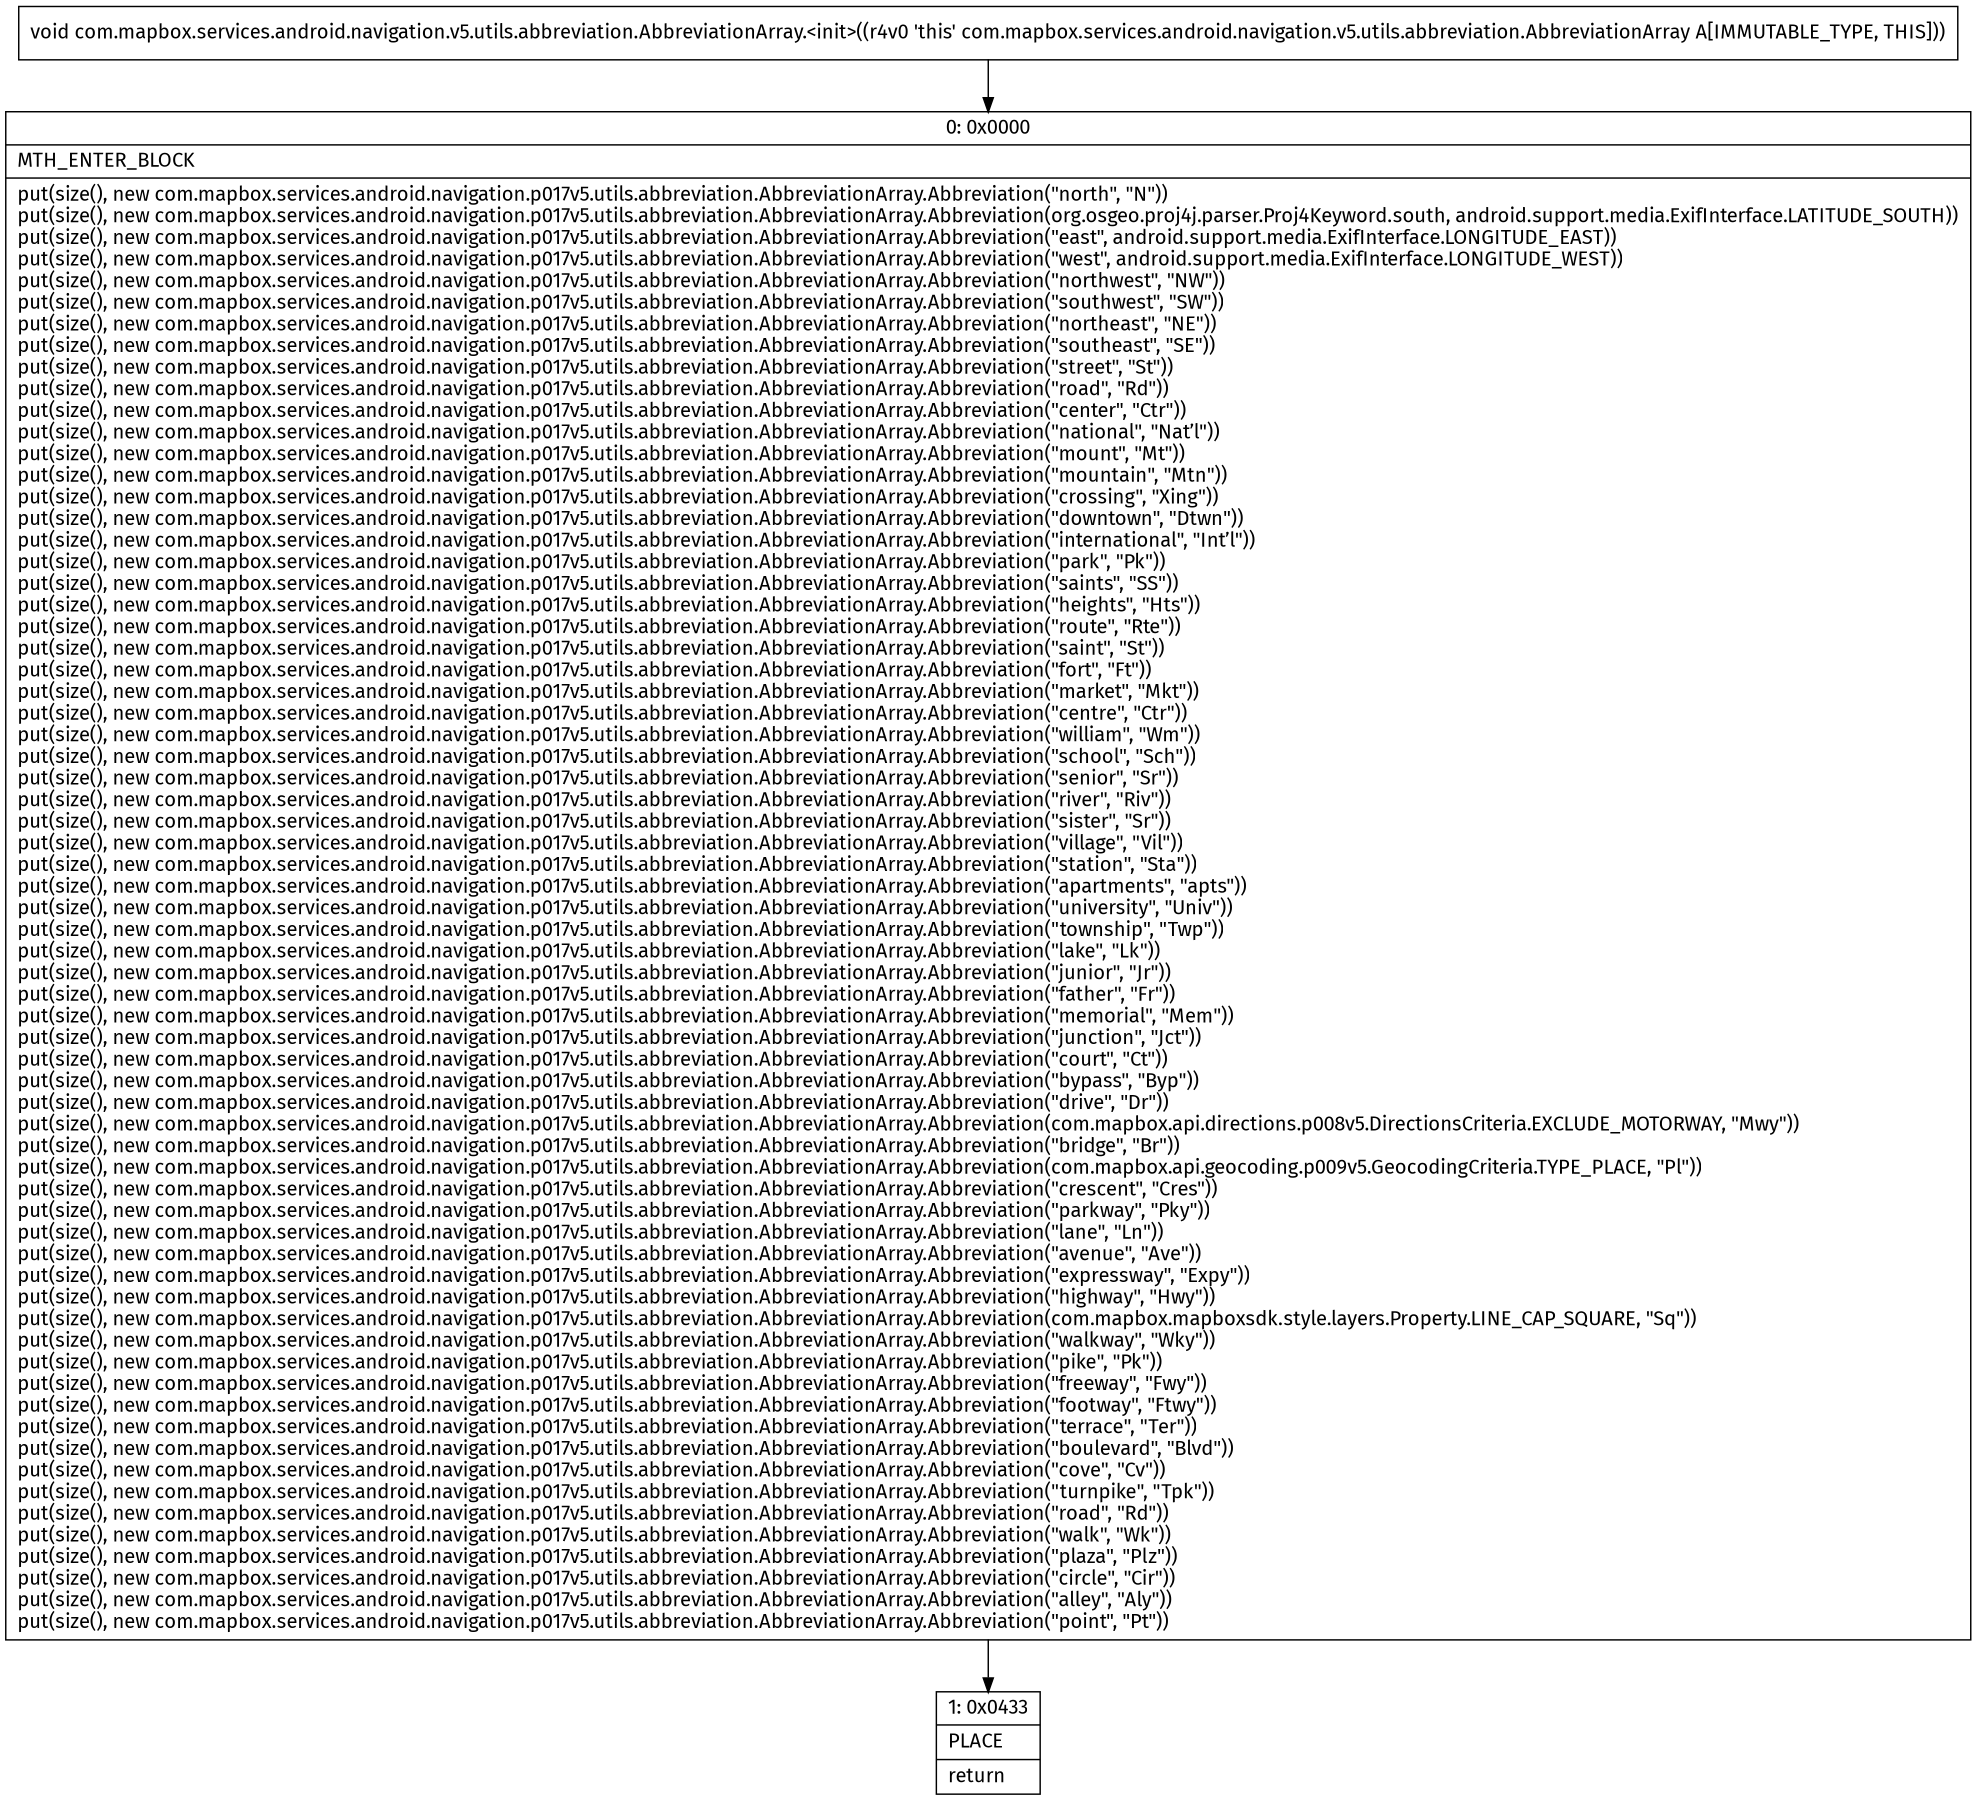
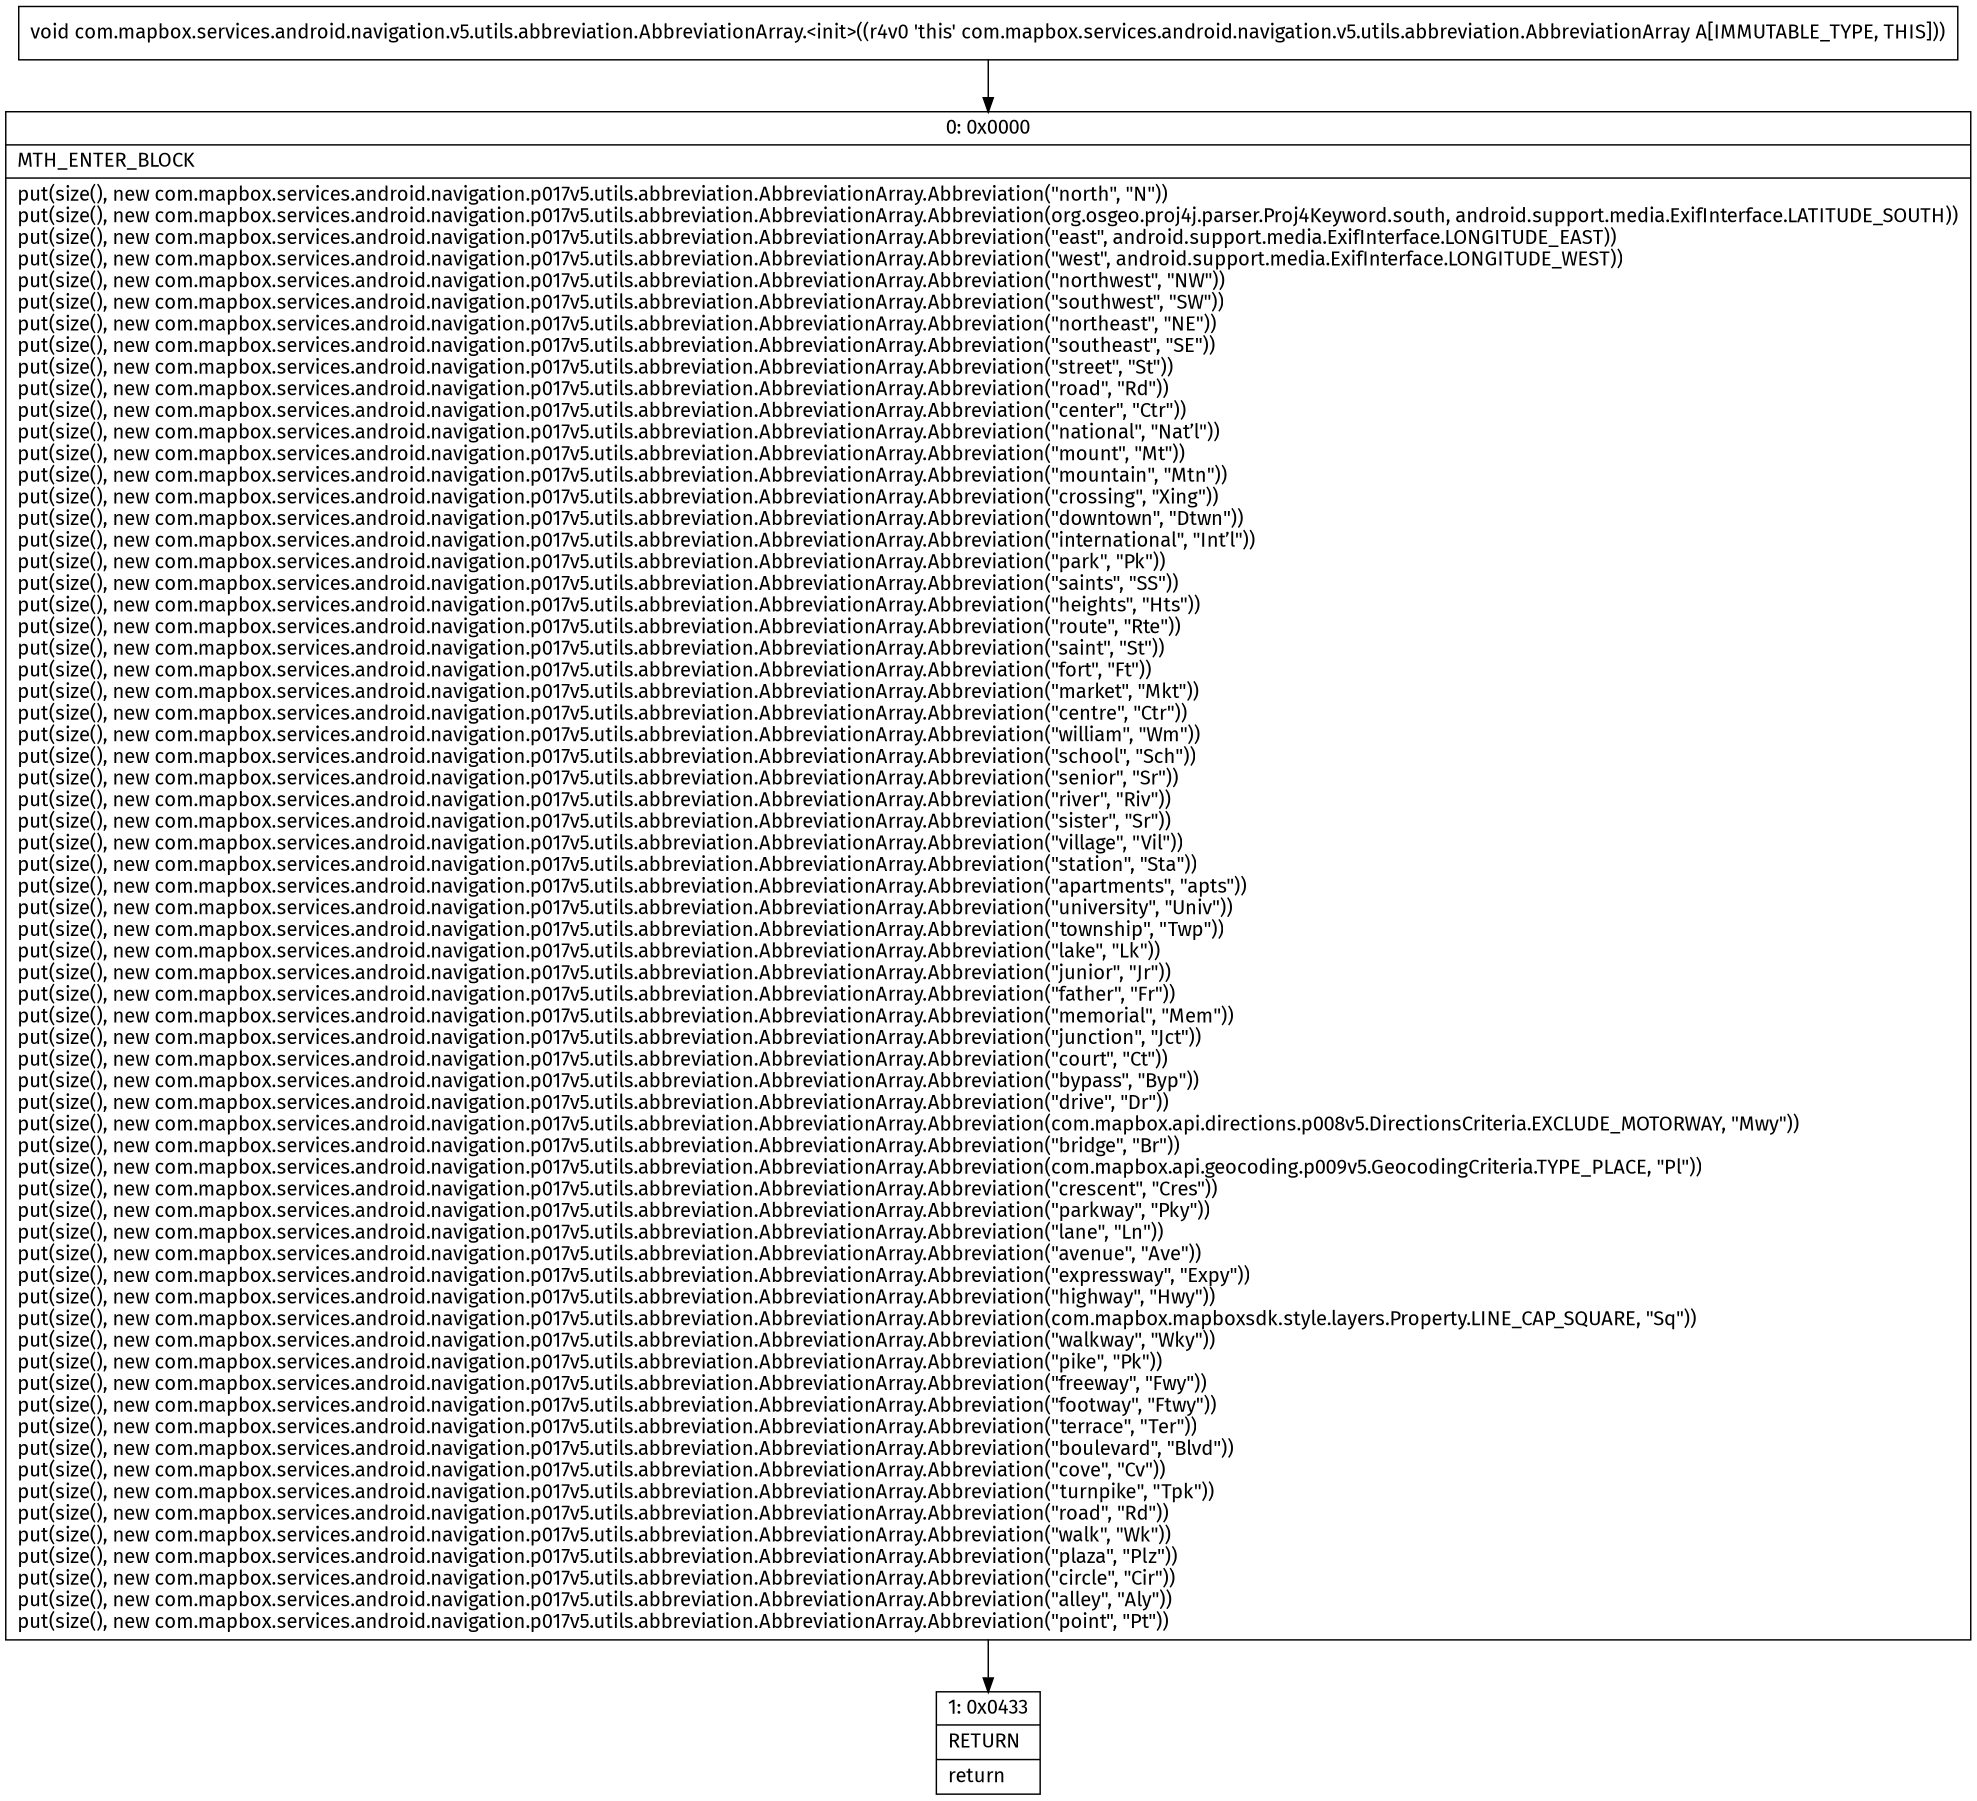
node "1: 0x0433": text "PLACE" -> "RETURN"
